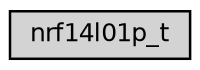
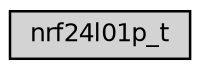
node "nrf14l01p_t": label "nrf14l01p_t" -> "nrf24l01p_t"
